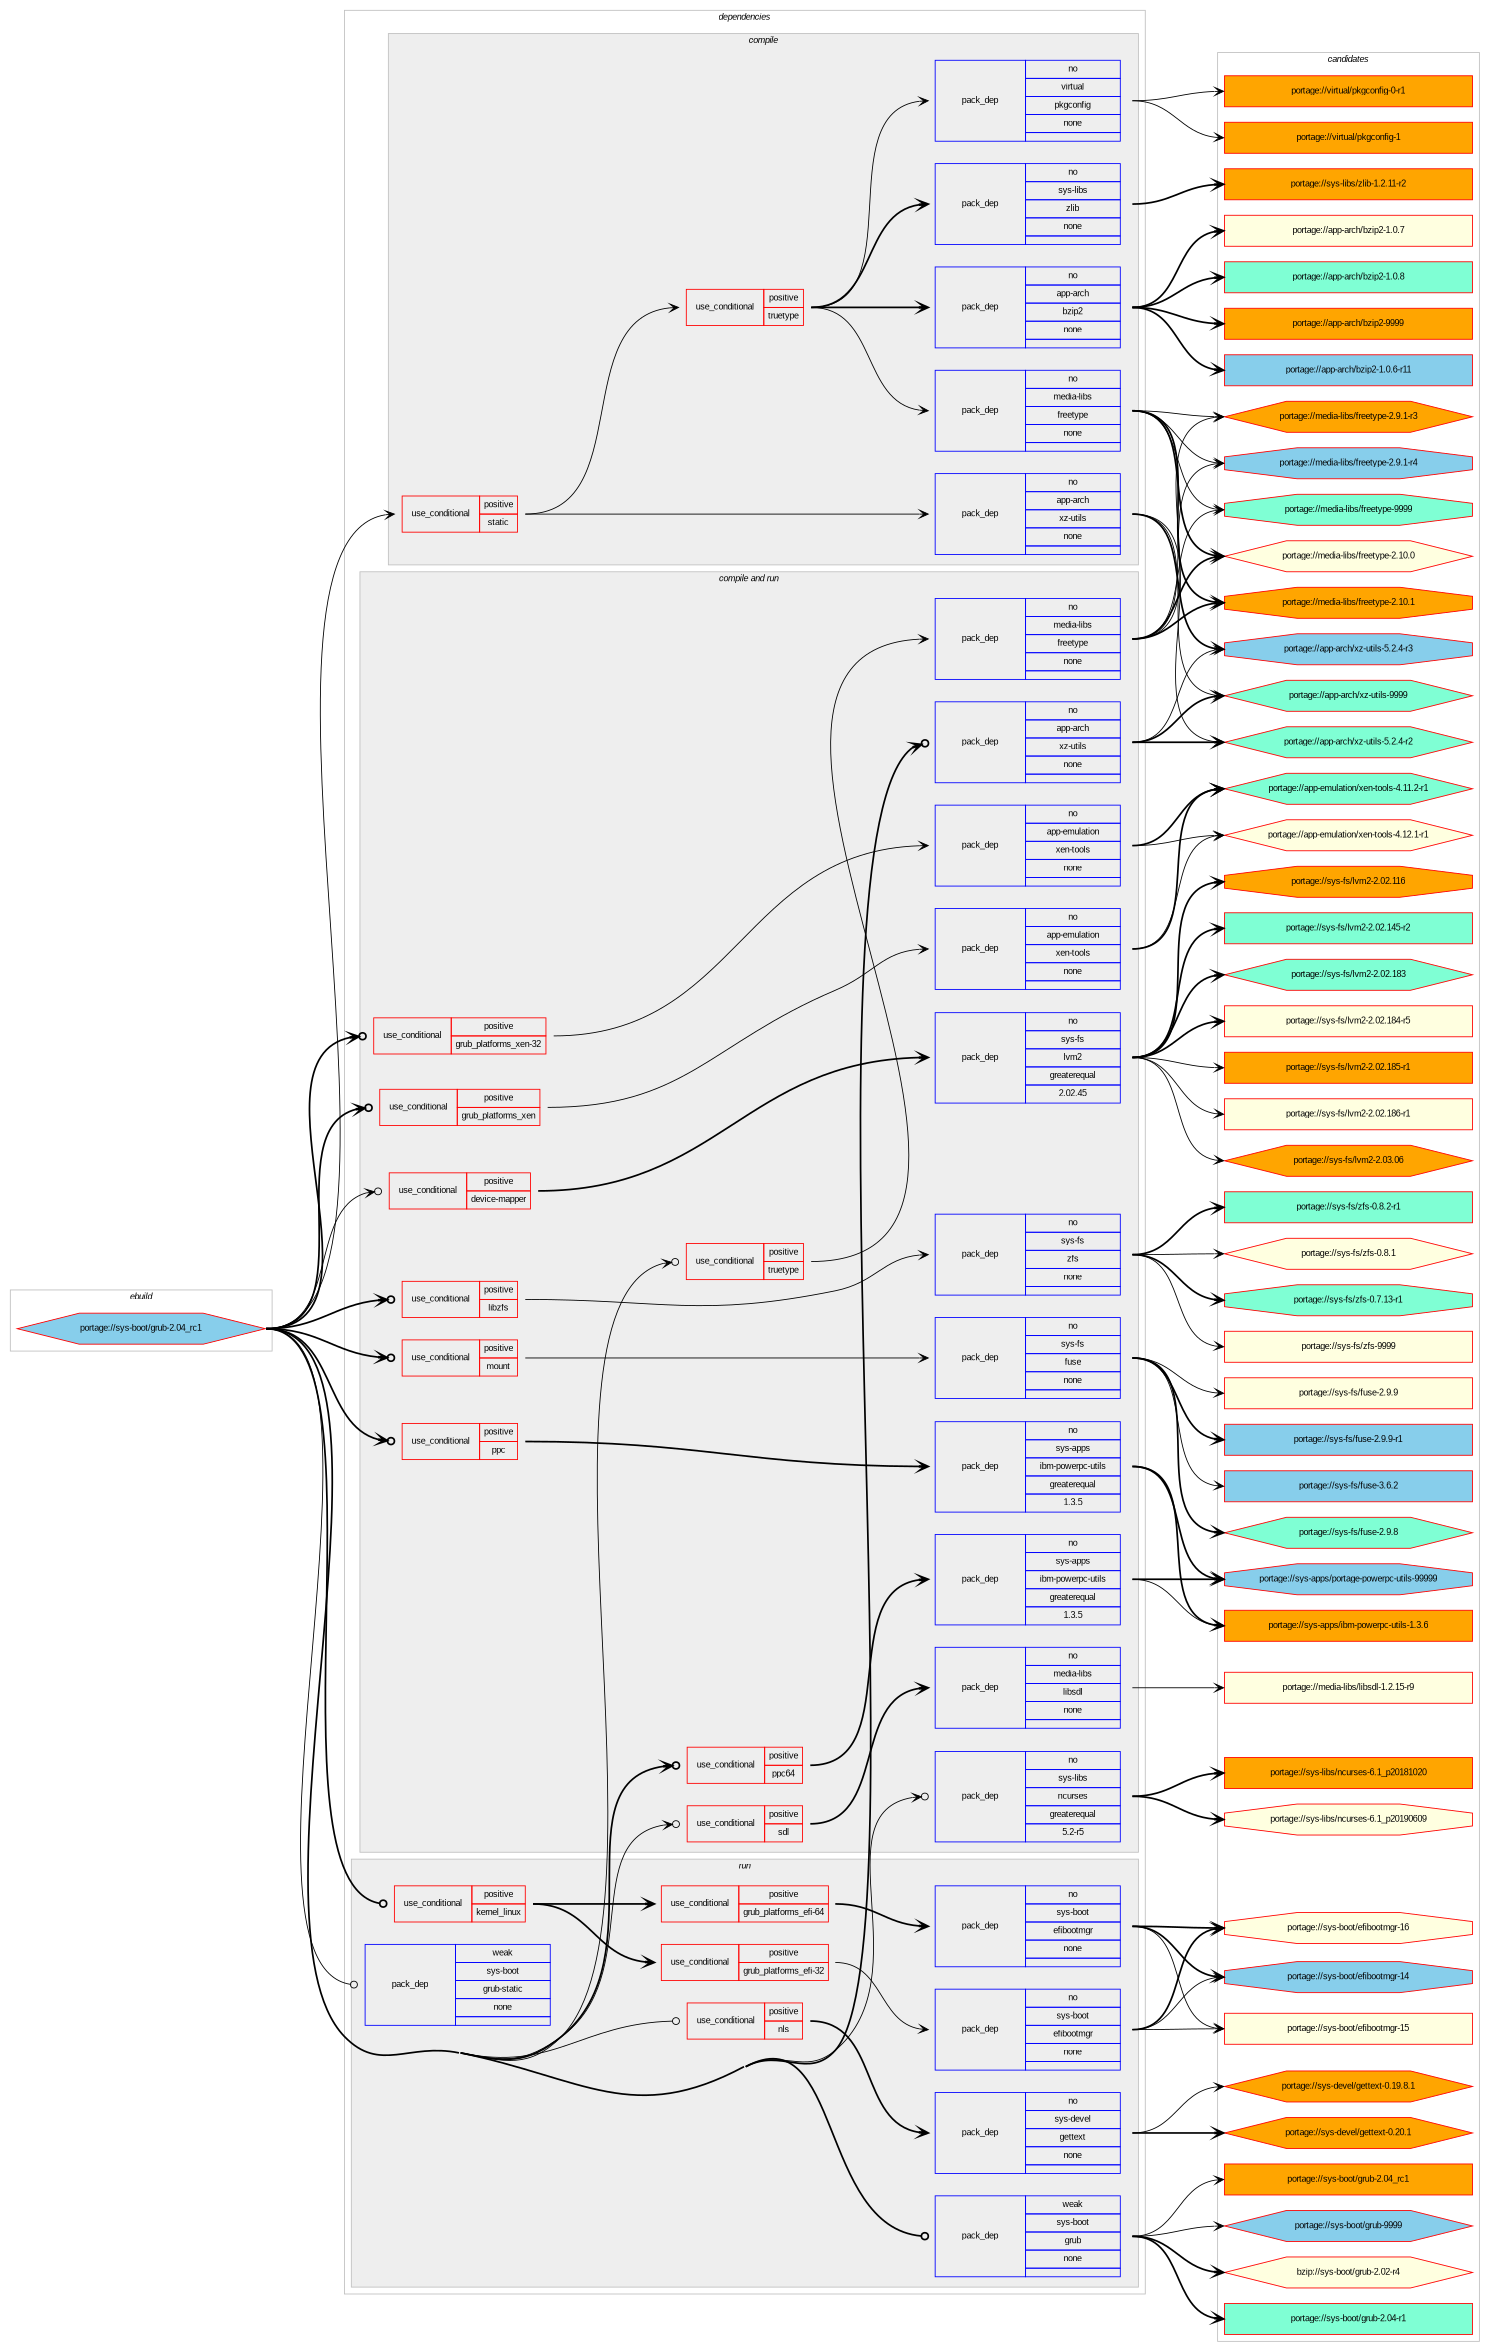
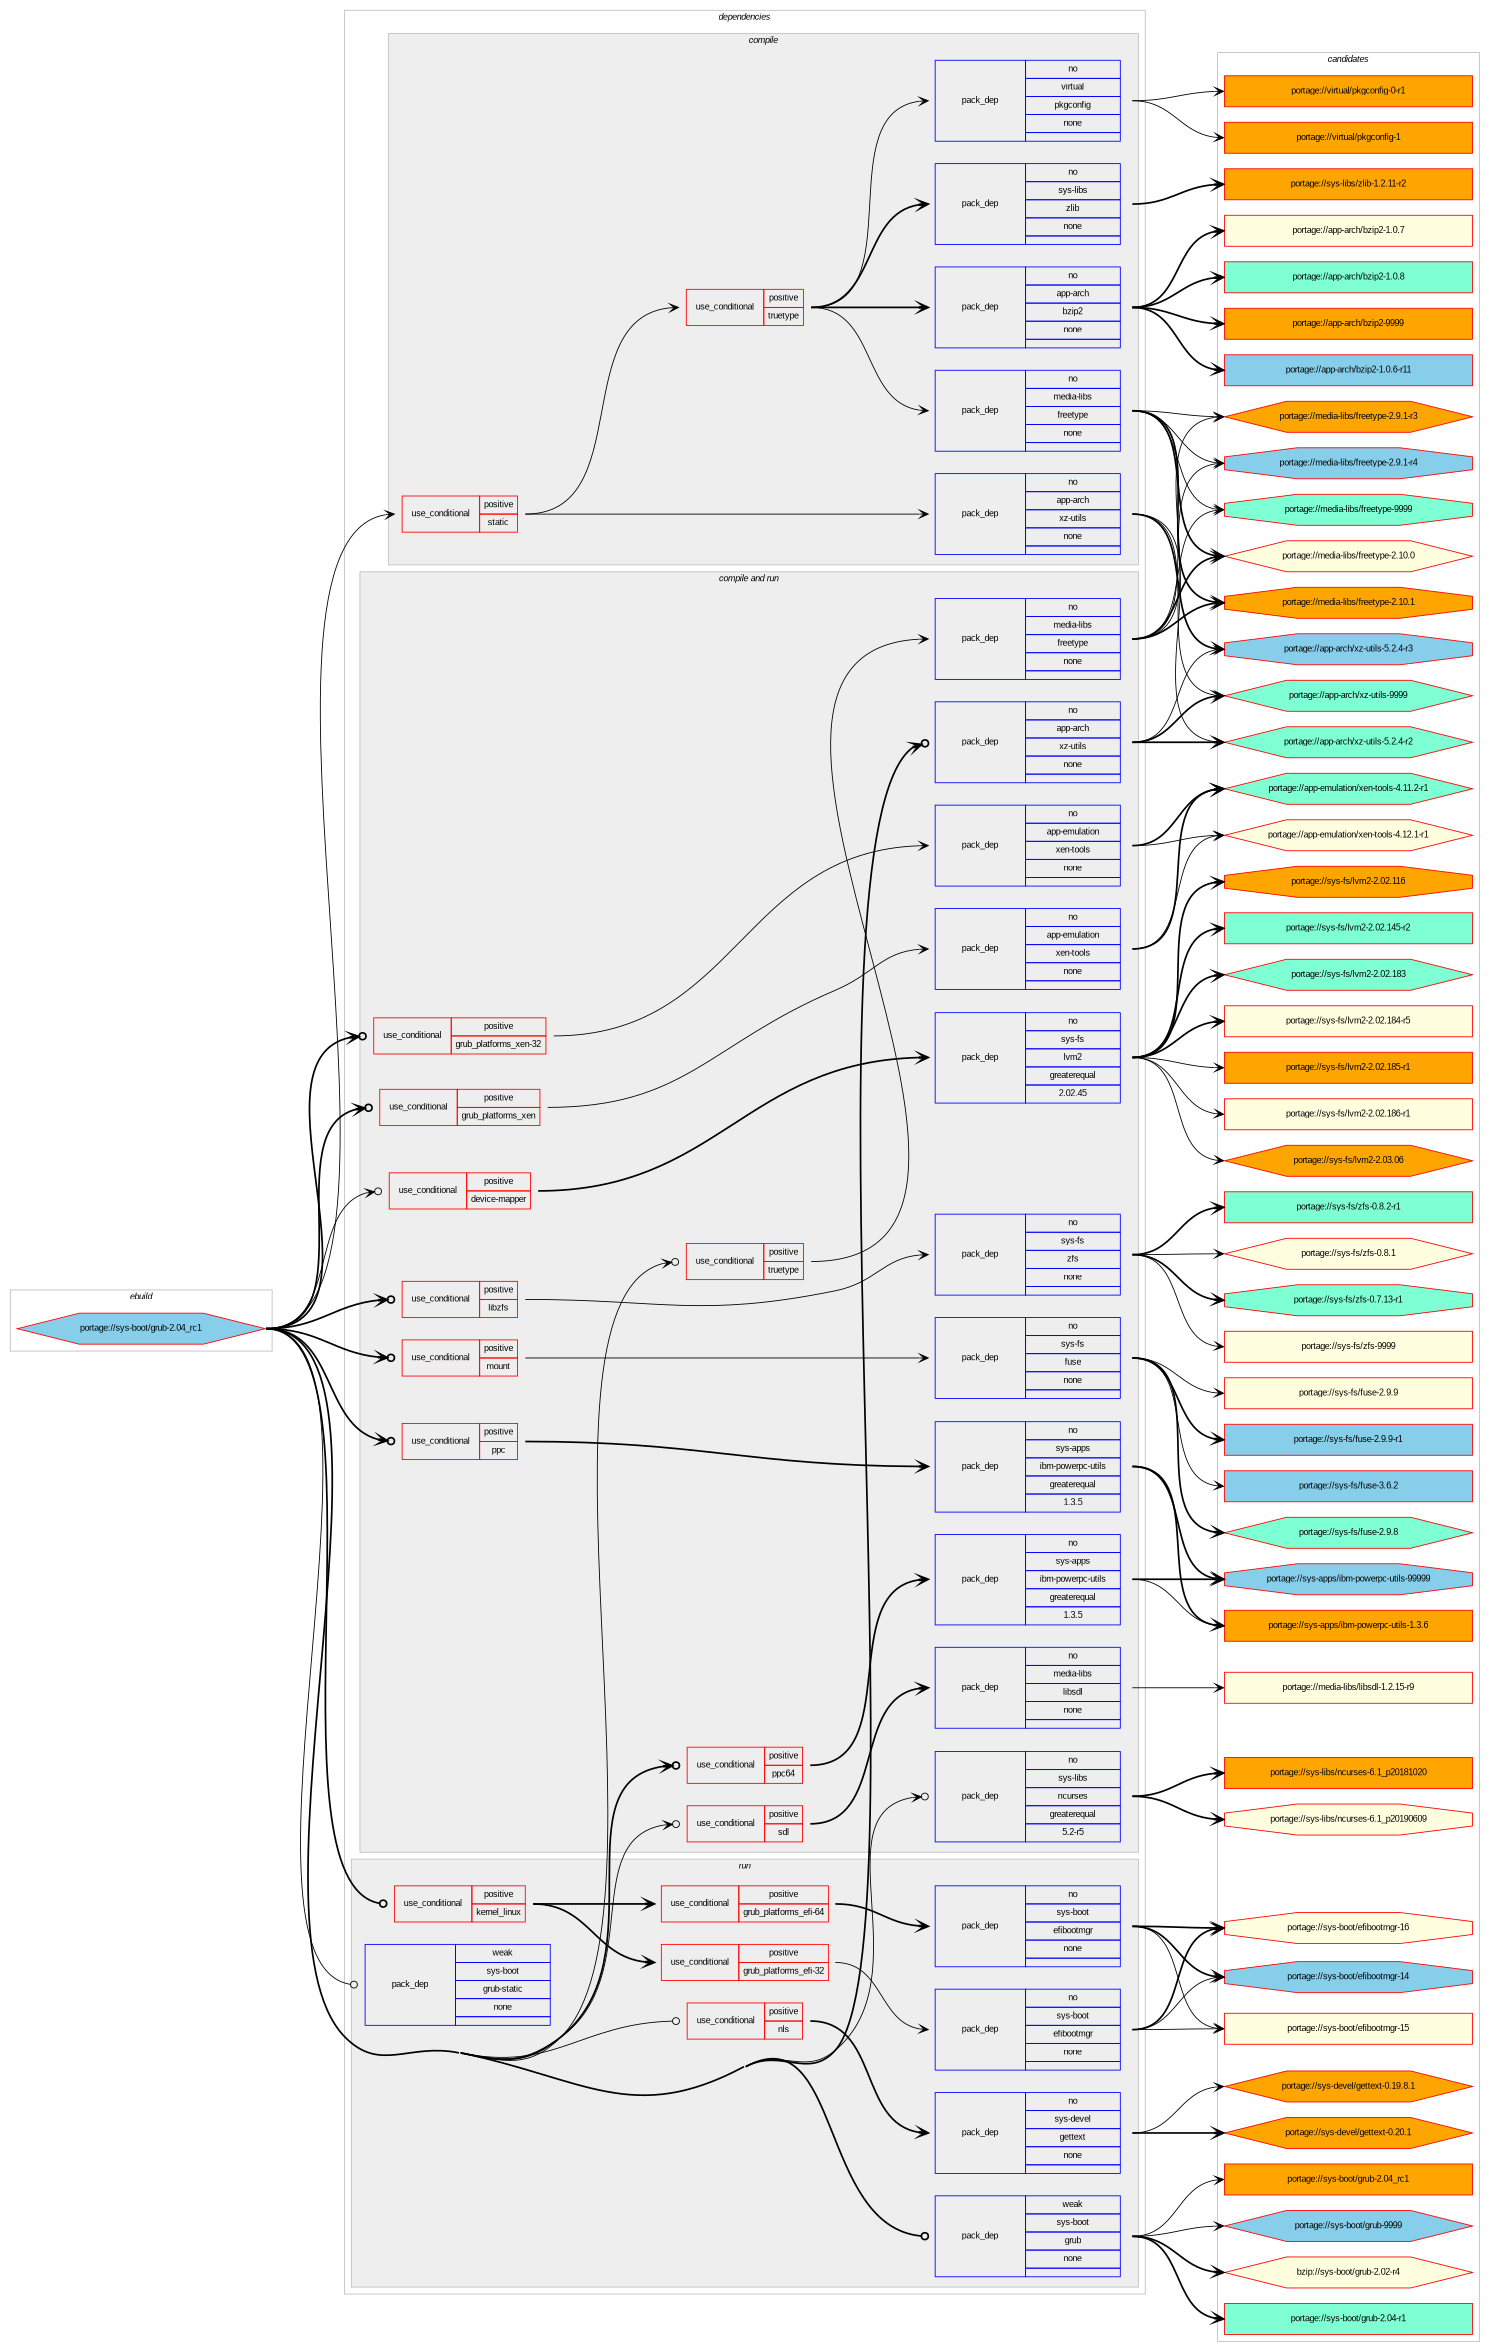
node "portage://sys-apps/portage-powerpc-utils-99999": label "portage://sys-apps/portage-powerpc-utils-99999" -> "portage://sys-apps/ibm-powerpc-utils-99999"
